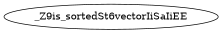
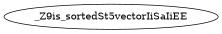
node "_Z9is_sortedSt6vectorIiSaIiEE": label "_Z9is_sortedSt6vectorIiSaIiEE" -> "_Z9is_sortedSt5vectorIiSaIiEE"
